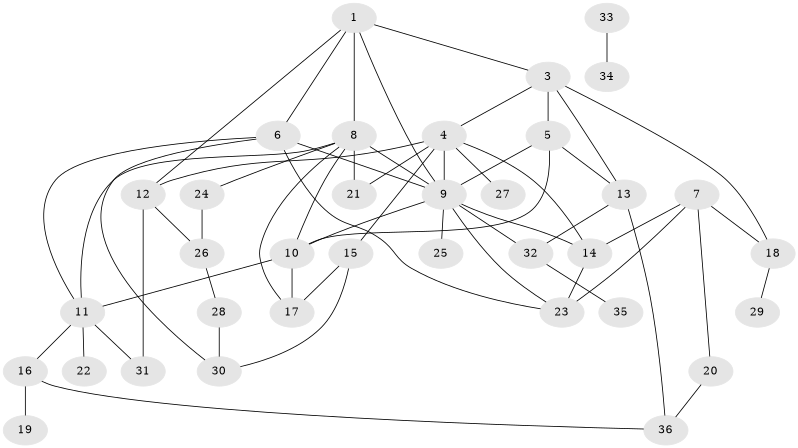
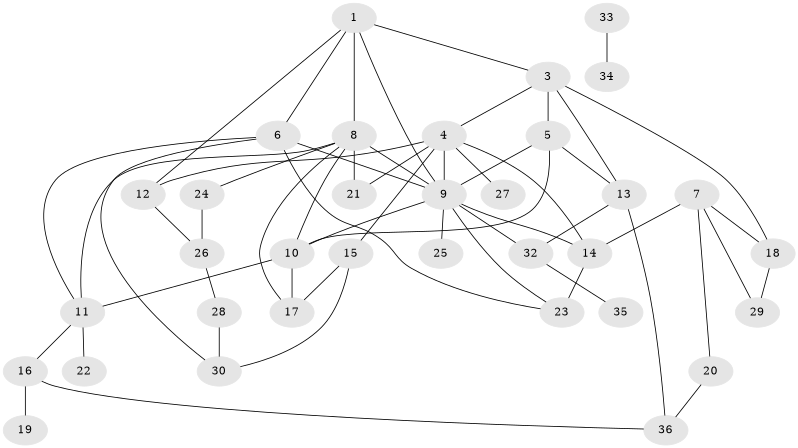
edge "7" -- "23": now "7" -- "29"
node "31": removed
